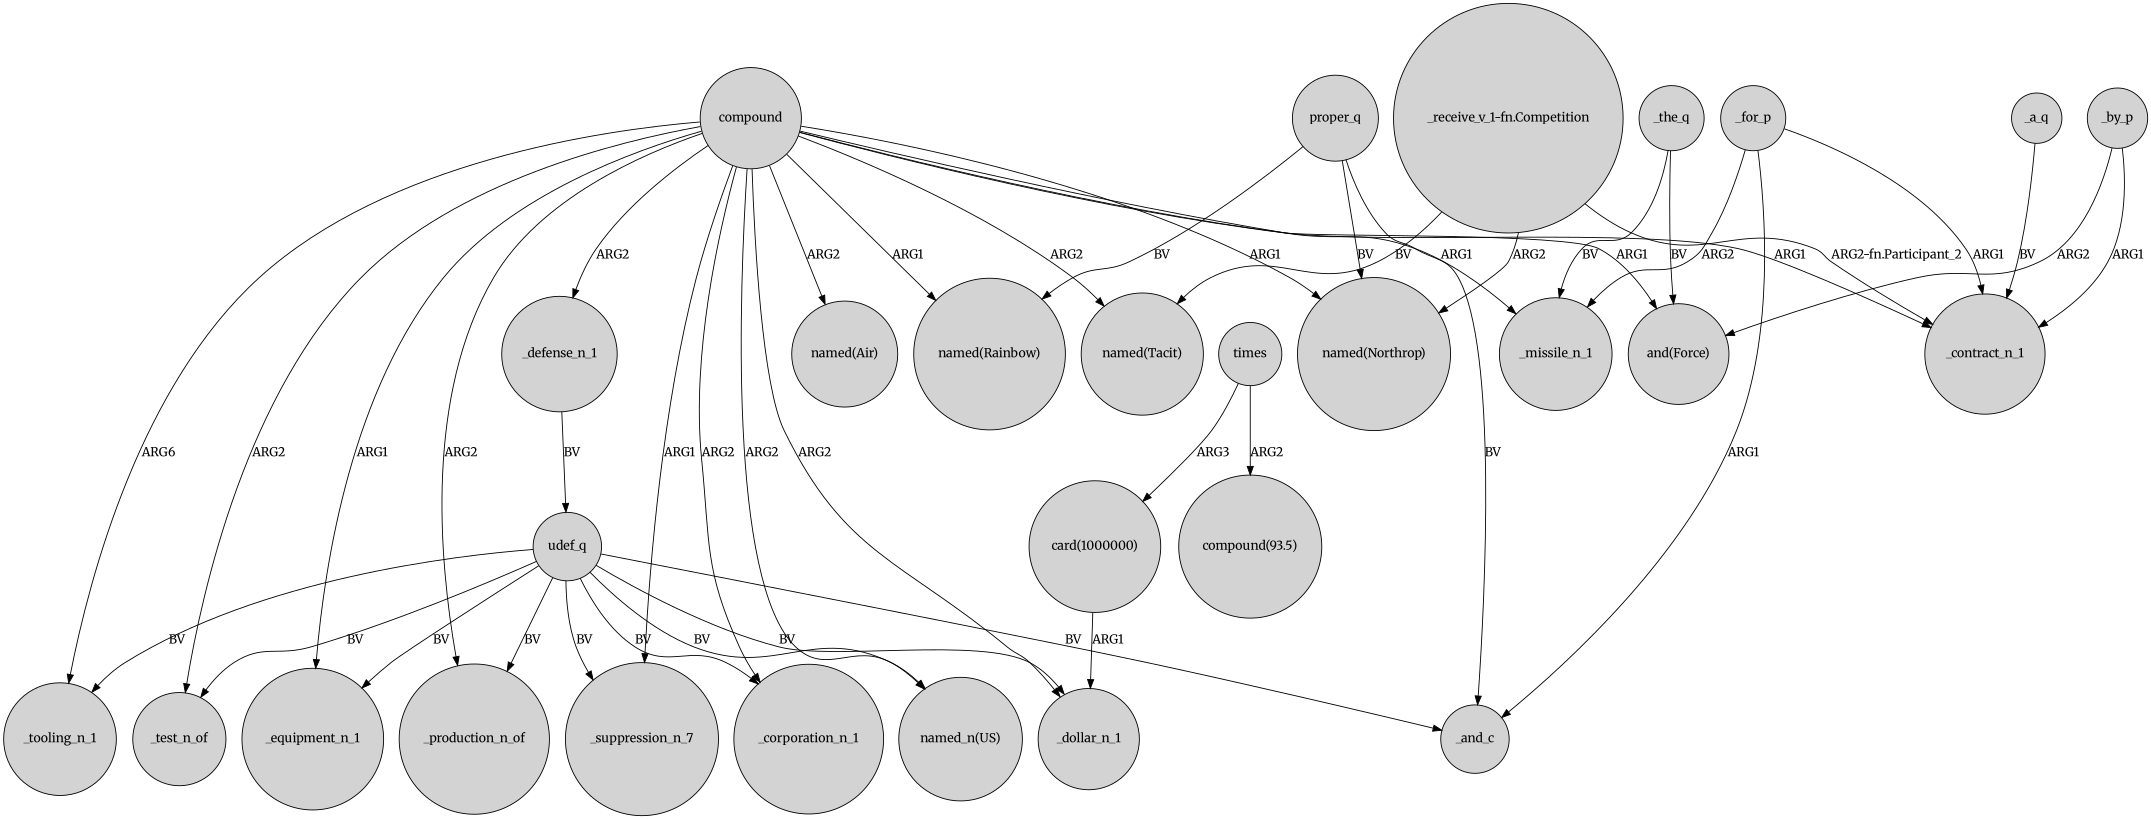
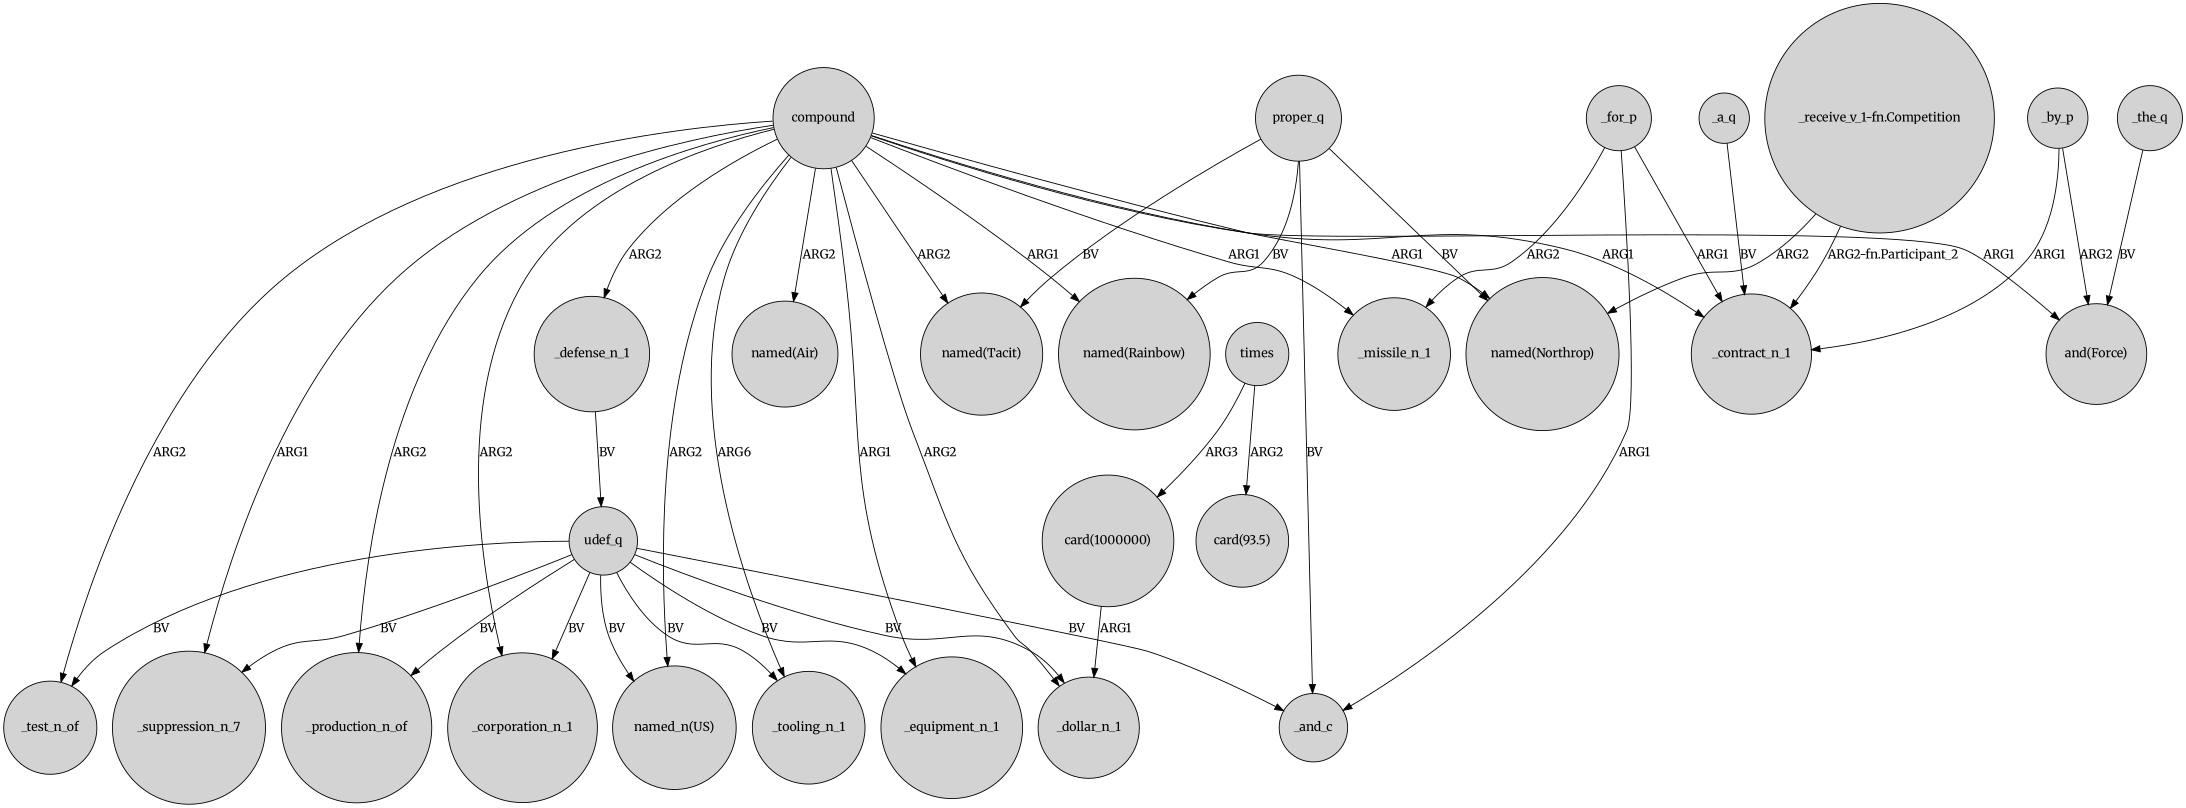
edge "_the_q" -> "_missile_n_1": removed, label "BV"
edge "_receive_v_1-fn.Competition" -> "named(Tacit)": now "proper_q" -> "named(Tacit)"
node "compound(93.5)": label "compound(93.5)" -> "card(93.5)"
